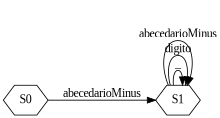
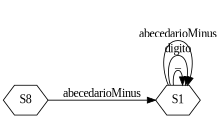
node "S0": label "S0" -> "S8"
